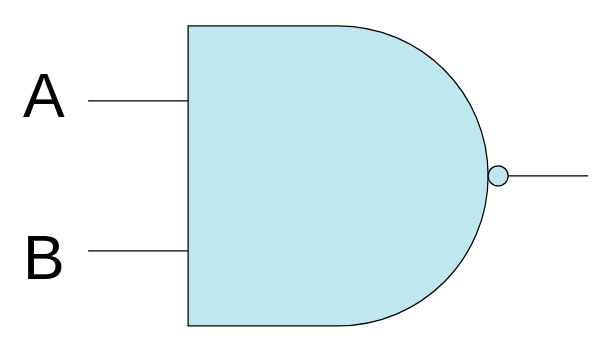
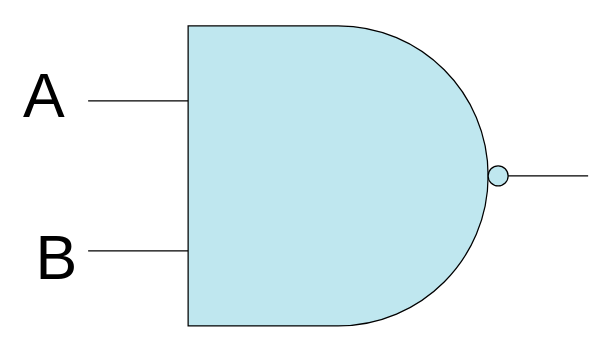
node "B": moved (44, 257) -> (57, 257)
